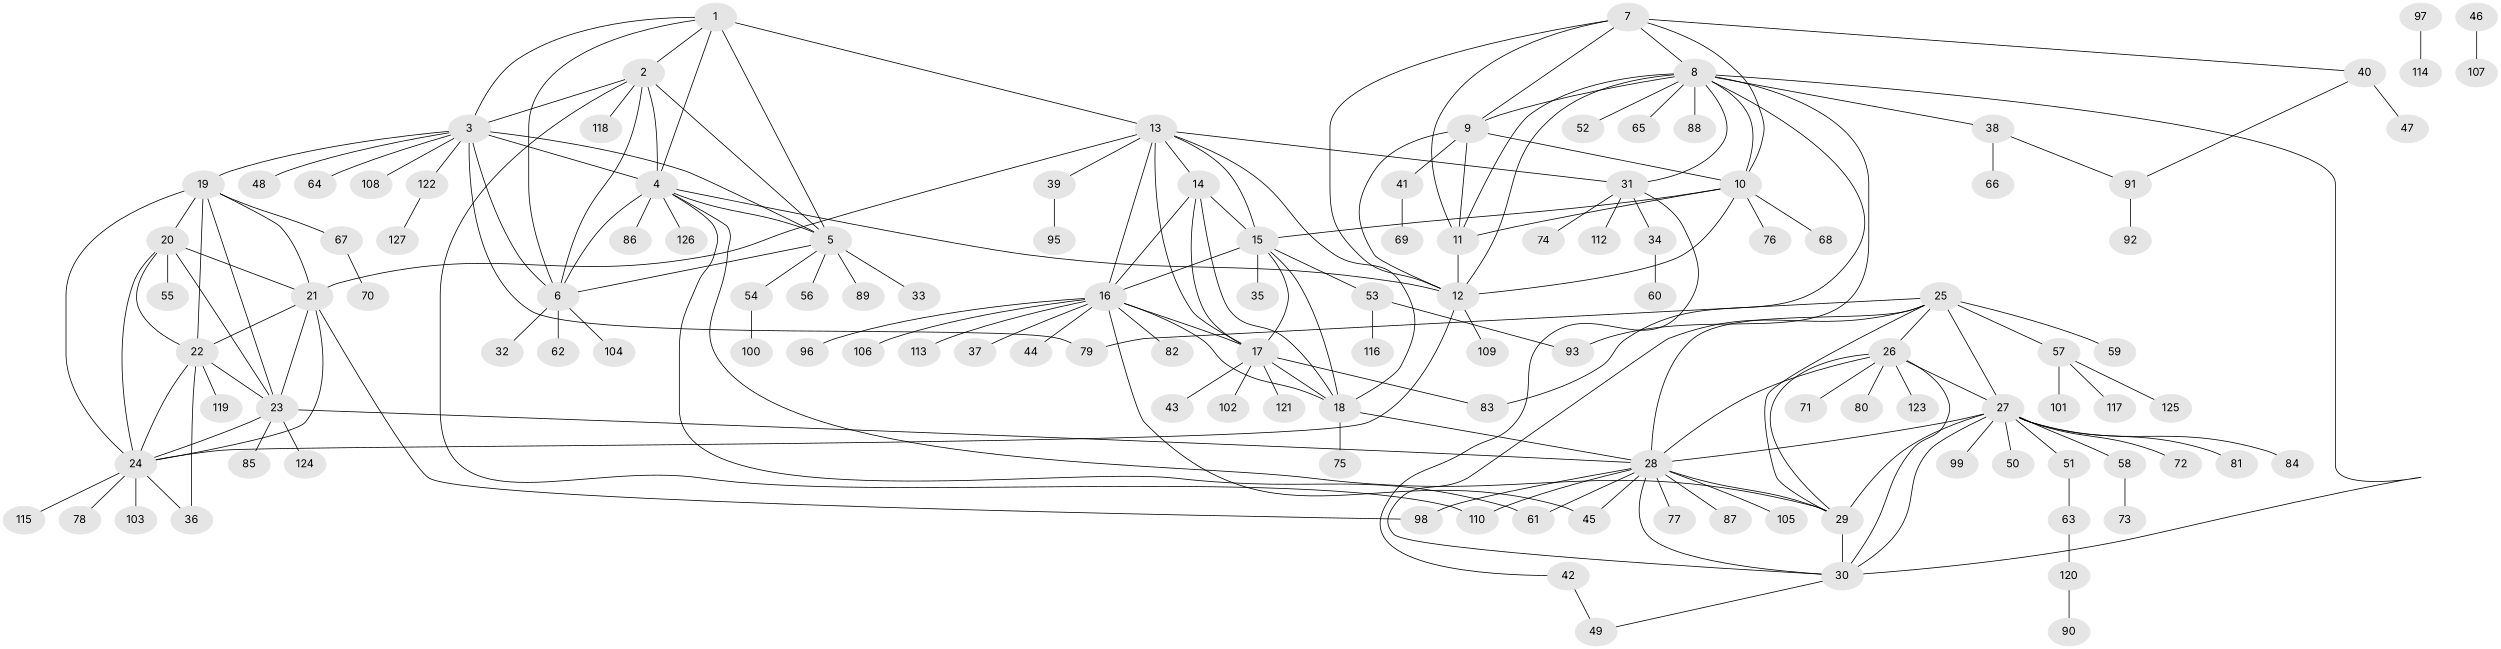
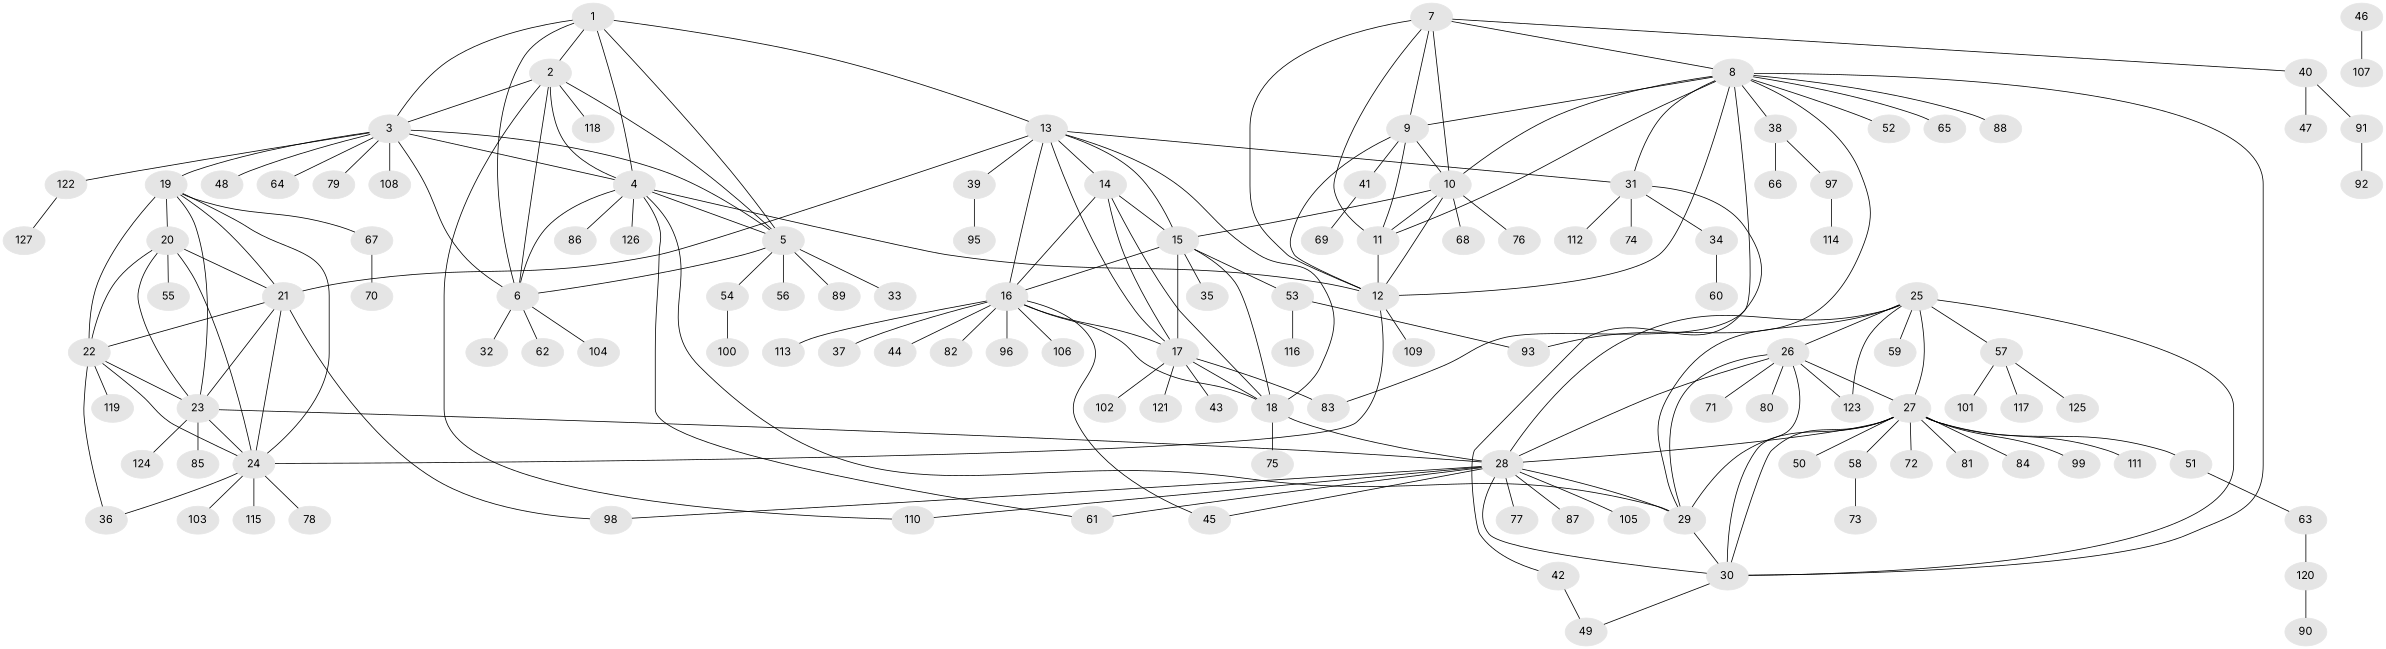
edge "38" -- "91": now "38" -- "97"
edge "25" -- "79": now "25" -- "123"
node "111": added
